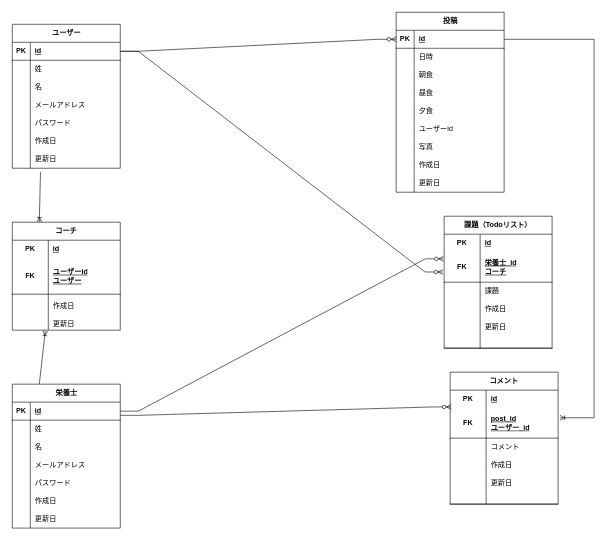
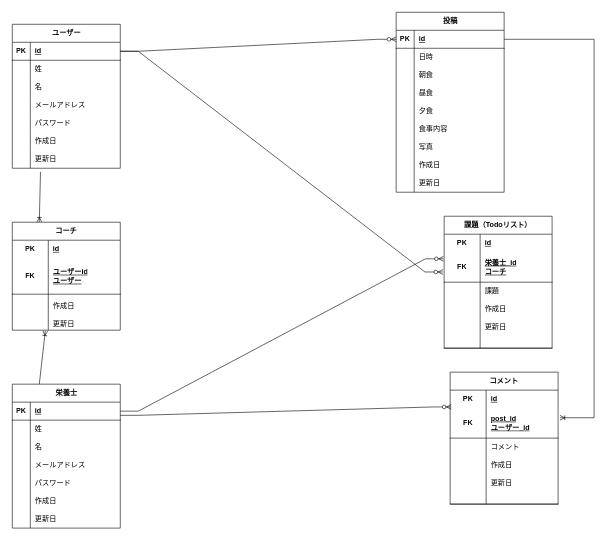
node "ユーザーid": label "ユーザーid" -> "食事内容"
